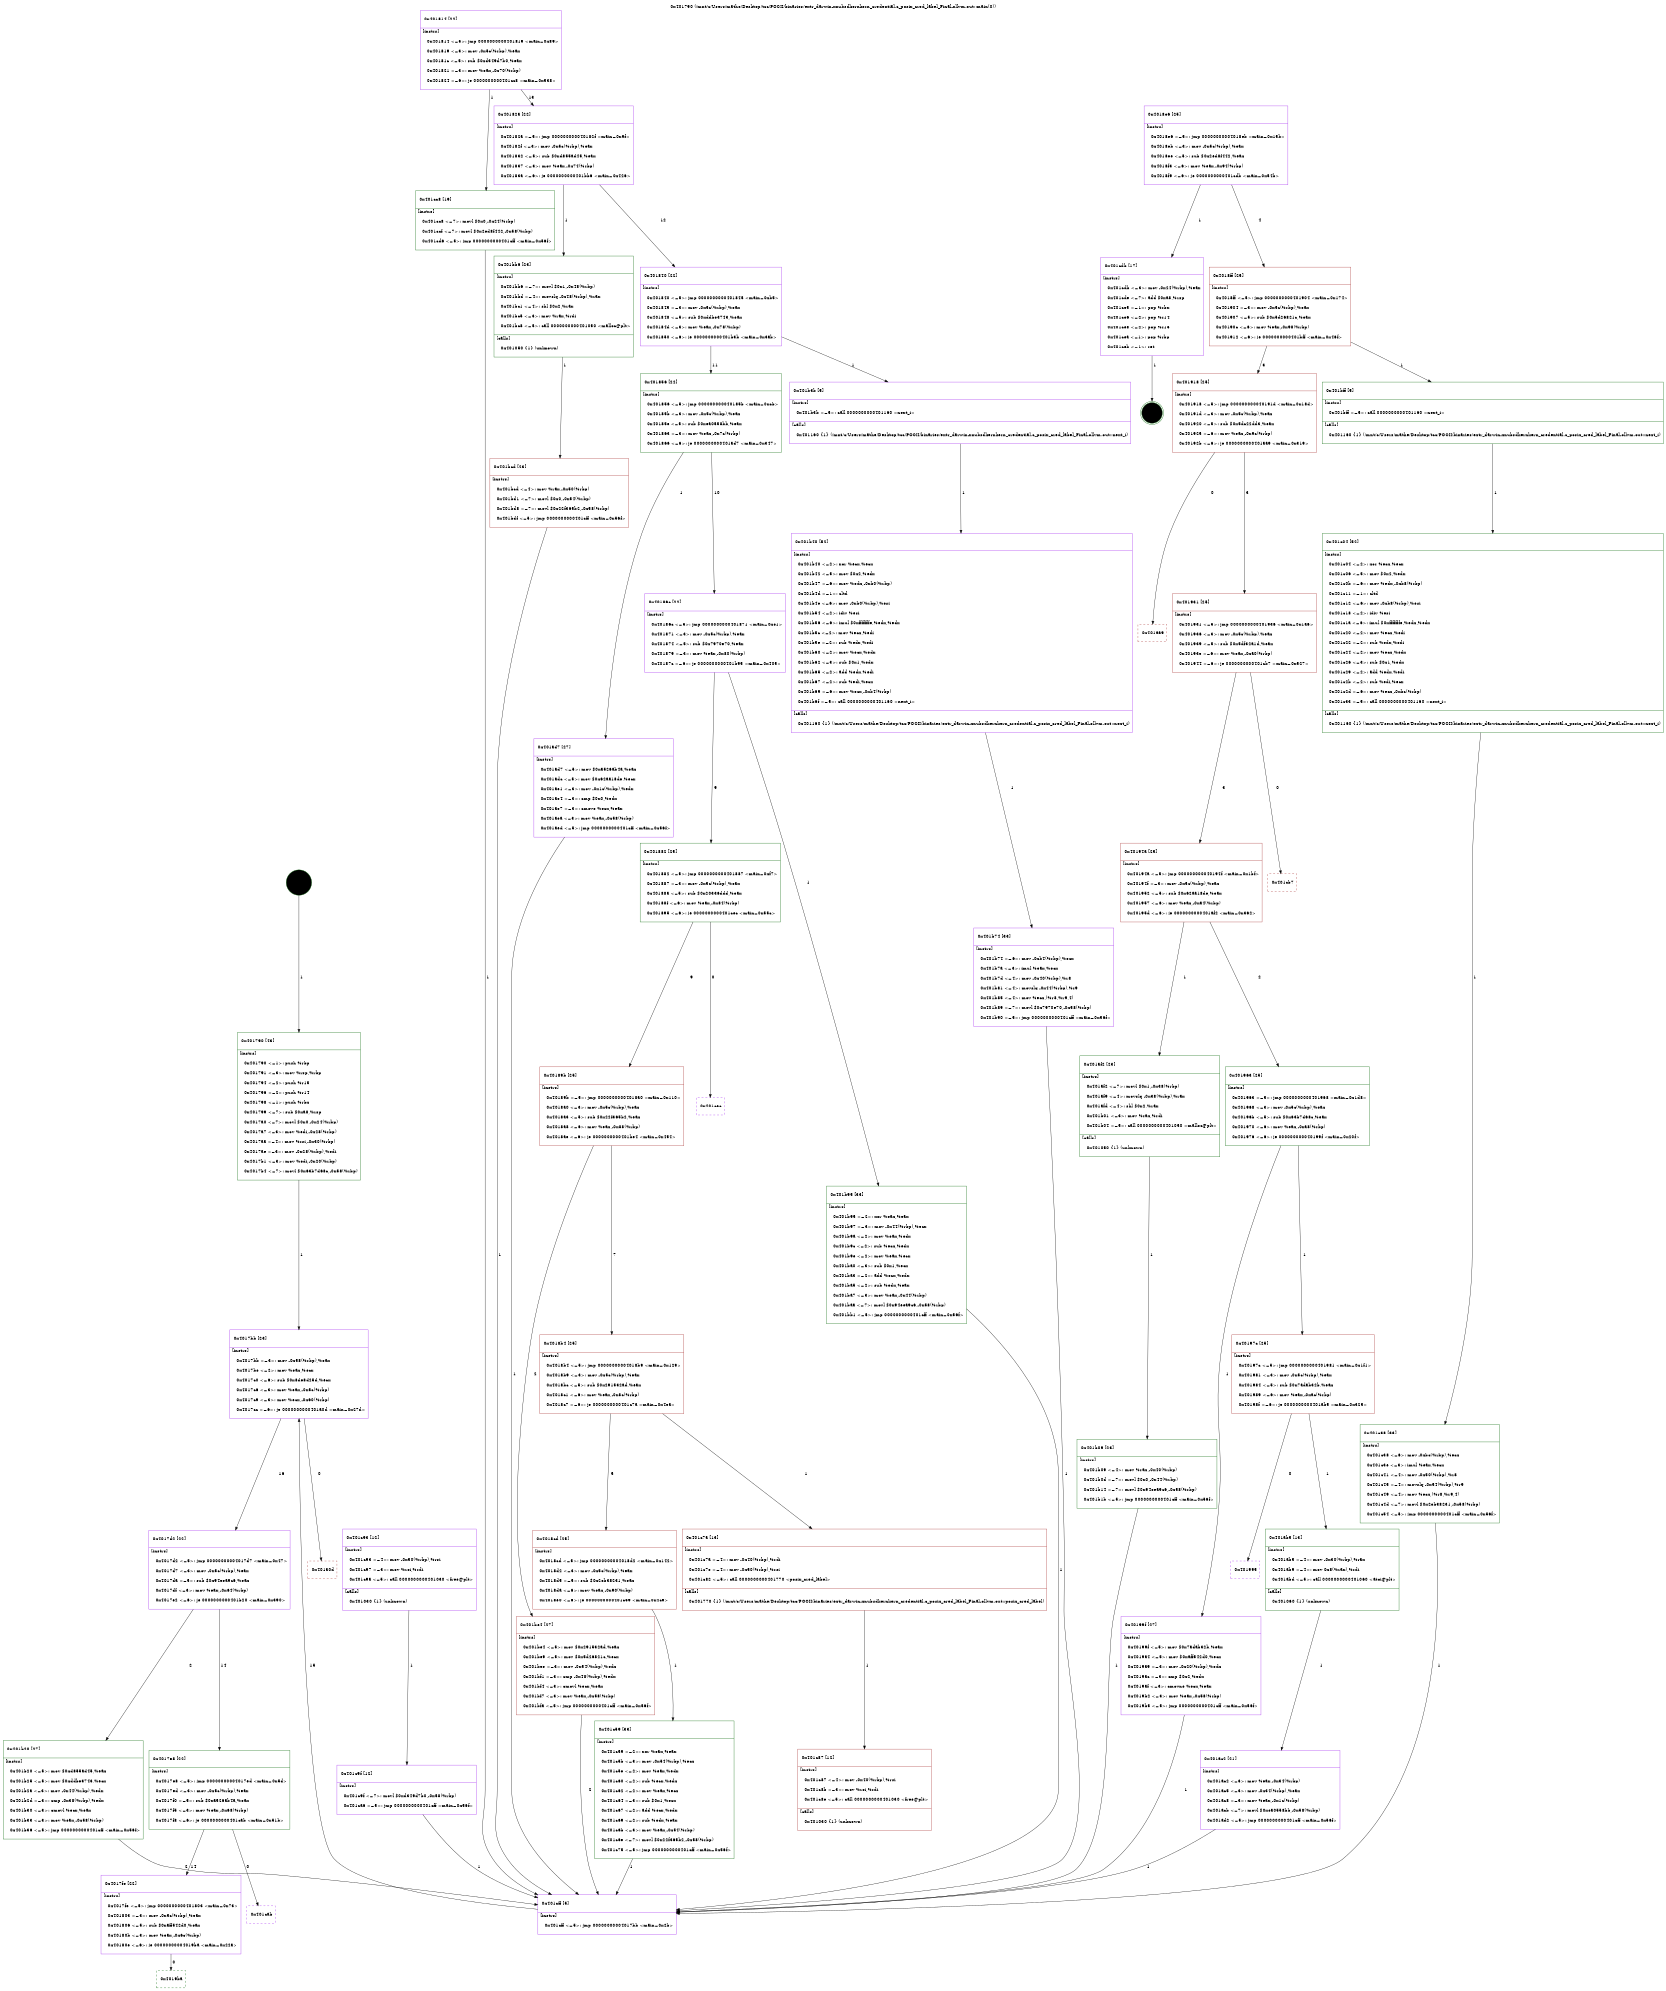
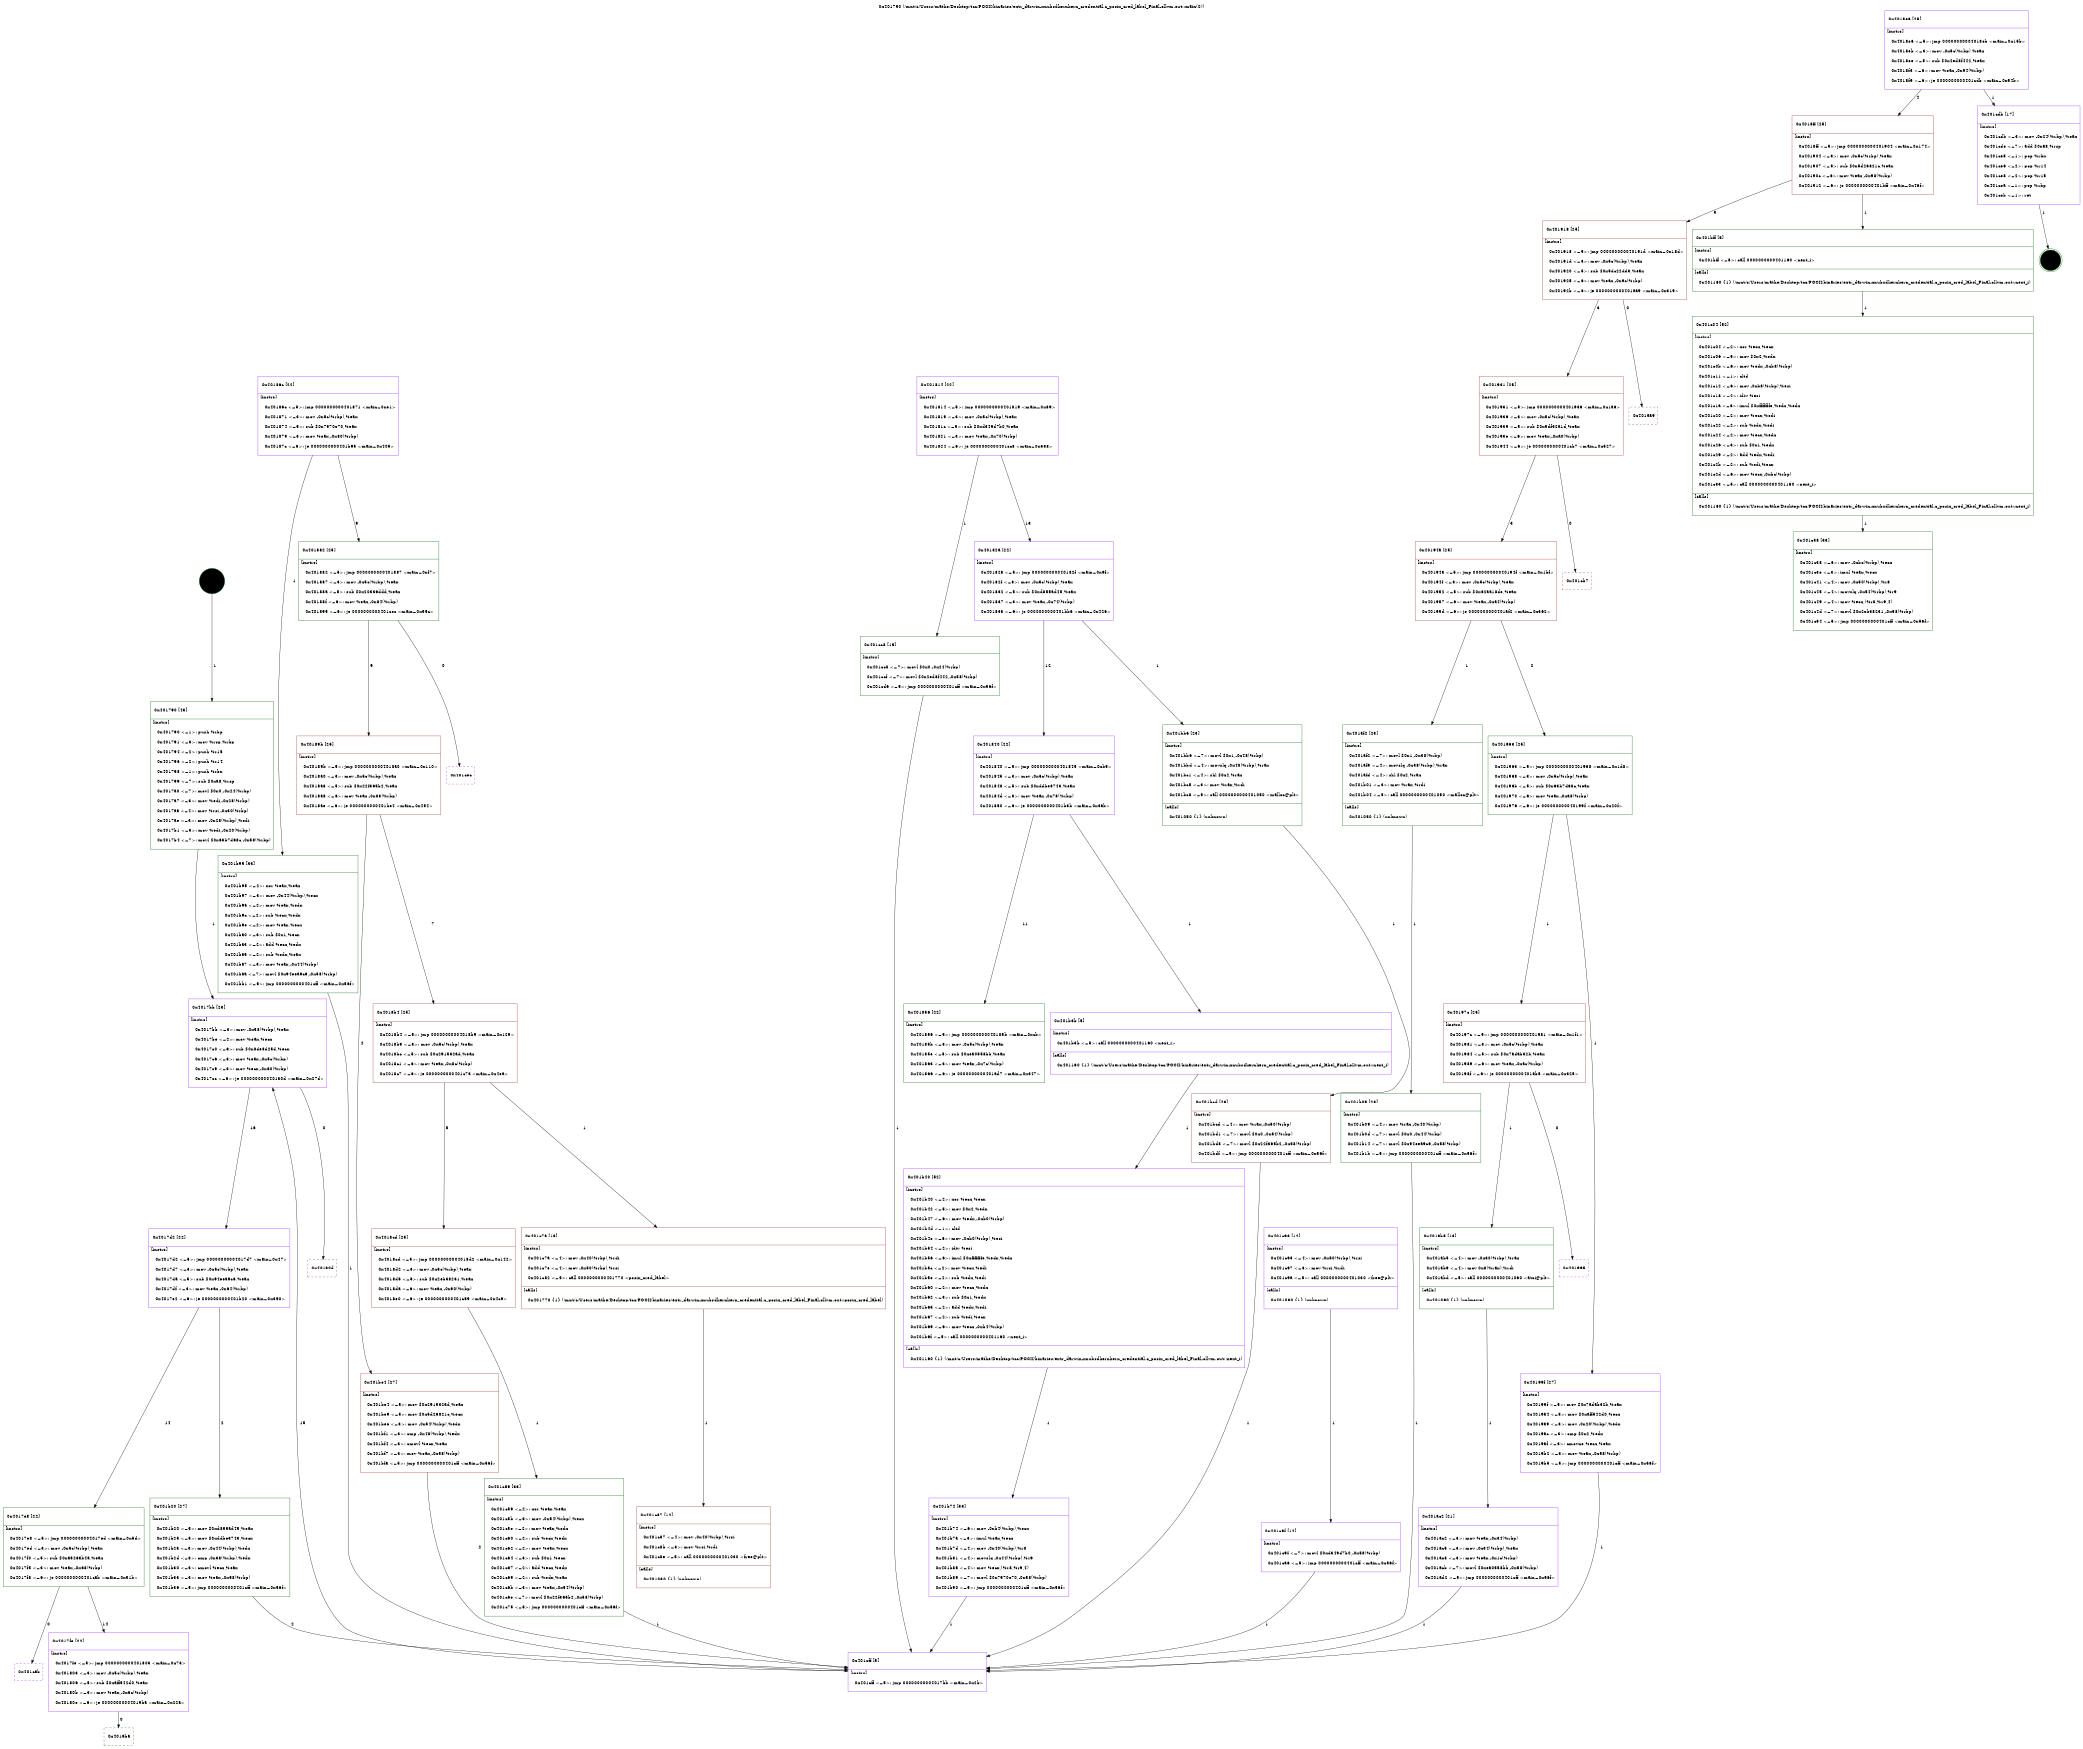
edge "0x401856 [22]" -> "0x40186c [22]": removed, label "10"
node "0x401ad7 [27]": removed
edge "0x401c38 [33]" -> "0x401cff [5]": removed, label "1"
